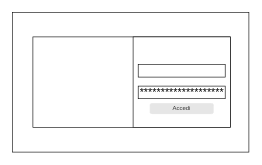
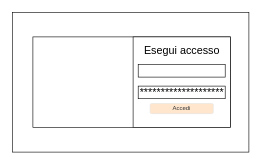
node "Esegui accesso": added
node "Accedi": fillcolor #e6e6e6 -> #ffe6cc
